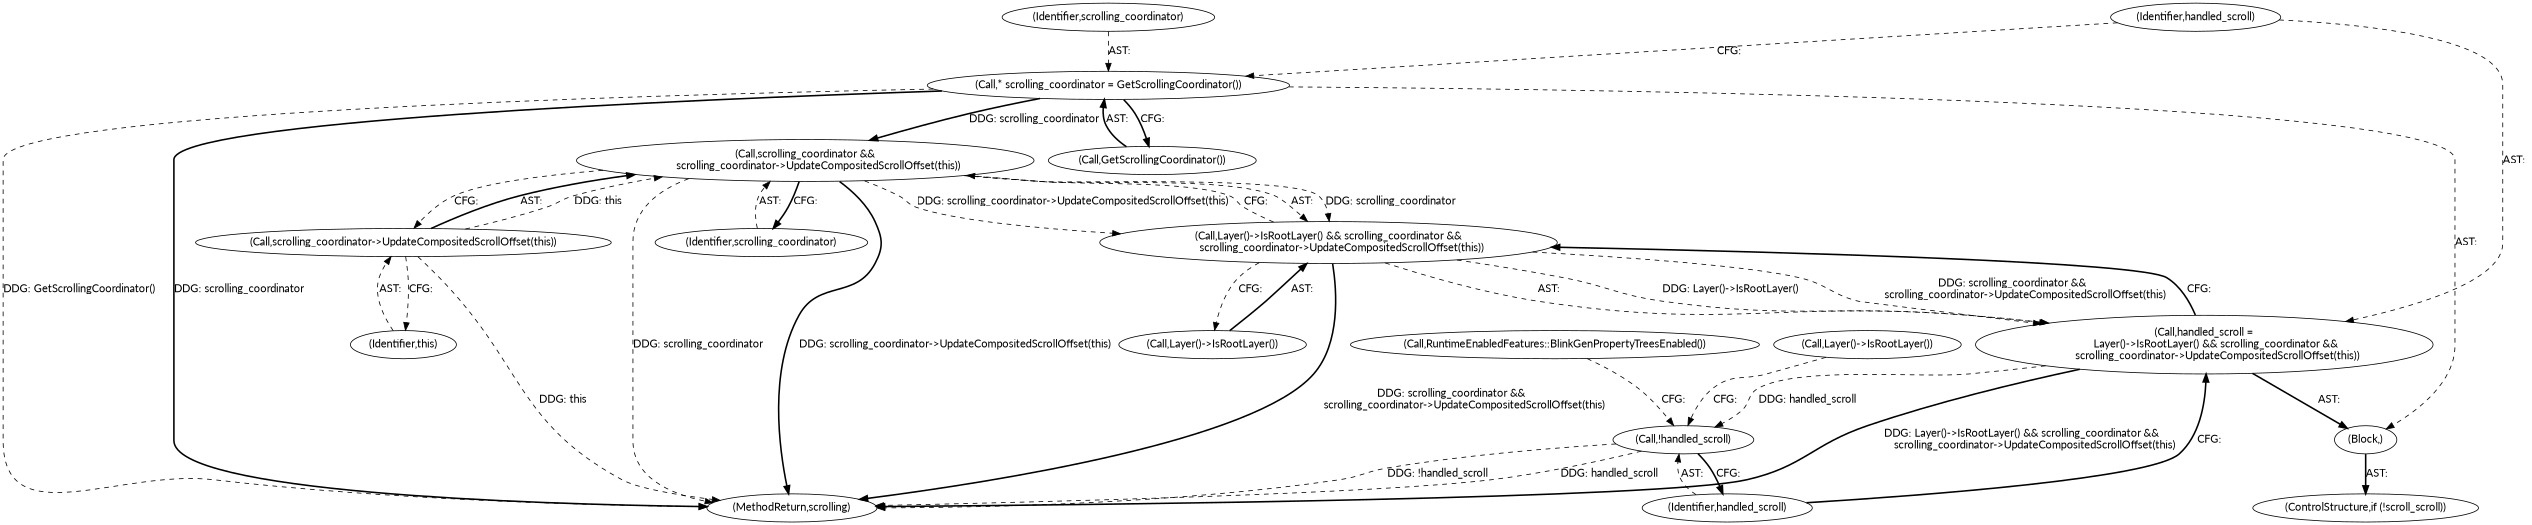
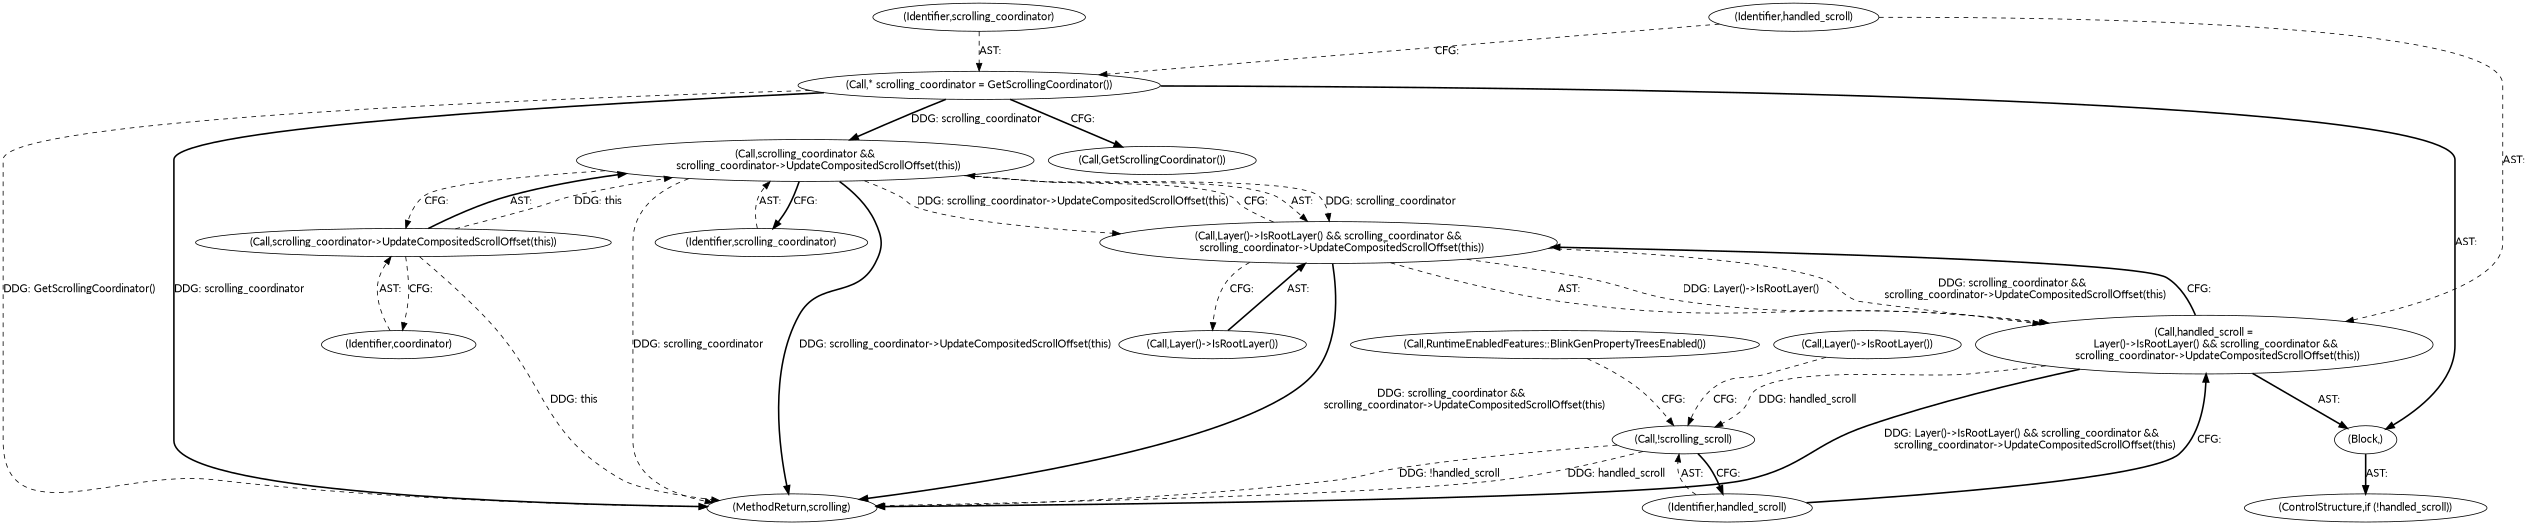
edge "(Call,* scrolling_coordinator = GetScrollingCoordinator())" -> "(Block,)": style dashed -> bold
edge "(Call,GetScrollingCoordinator())" -> "(Call,* scrolling_coordinator = GetScrollingCoordinator())": removed, label "AST:"
node "(Identifier,this)": label "(Identifier,this)" -> "(Identifier,coordinator)"
node "(Call,!handled_scroll)": label "(Call,!handled_scroll)" -> "(Call,!scrolling_scroll)"
node "(ControlStructure,if (!scroll_scroll))": label "(ControlStructure,if (!scroll_scroll))" -> "(ControlStructure,if (!handled_scroll))"
